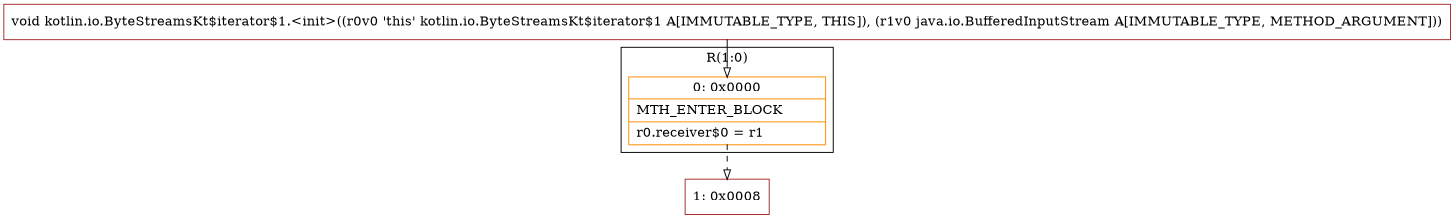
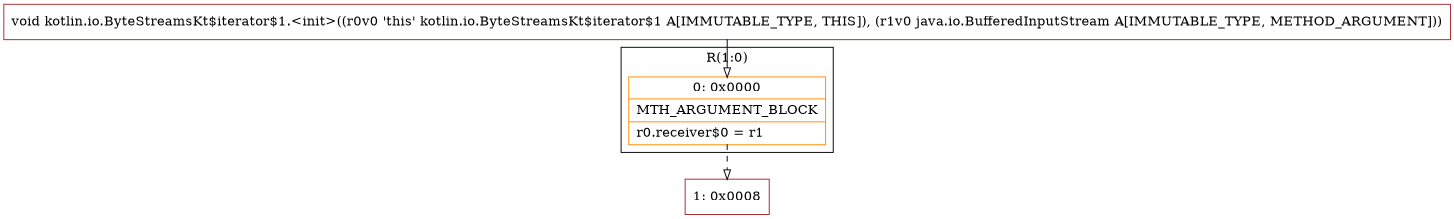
node "0: 0x0000": text "MTH_ENTER_BLOCK" -> "MTH_ARGUMENT_BLOCK"
